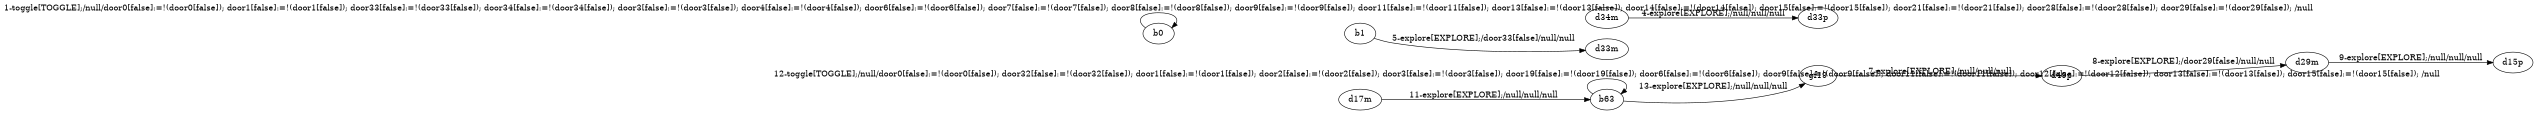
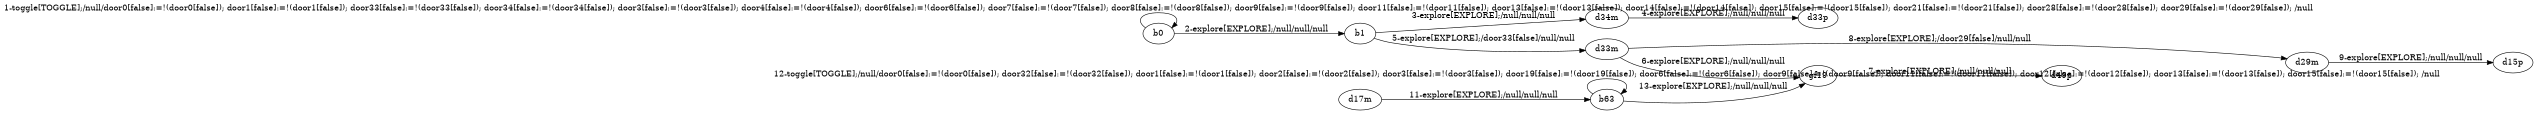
edge "b1" -> "d34m": added, label "3-explore[EXPLORE];/null/null/null"
edge "b0" -> "b1": added, label "2-explore[EXPLORE];/null/null/null"
edge "d49p" -> "d29m": now "d33m" -> "d29m"
edge "d33m" -> "gf19": added, label "6-explore[EXPLORE];/null/null/null"
